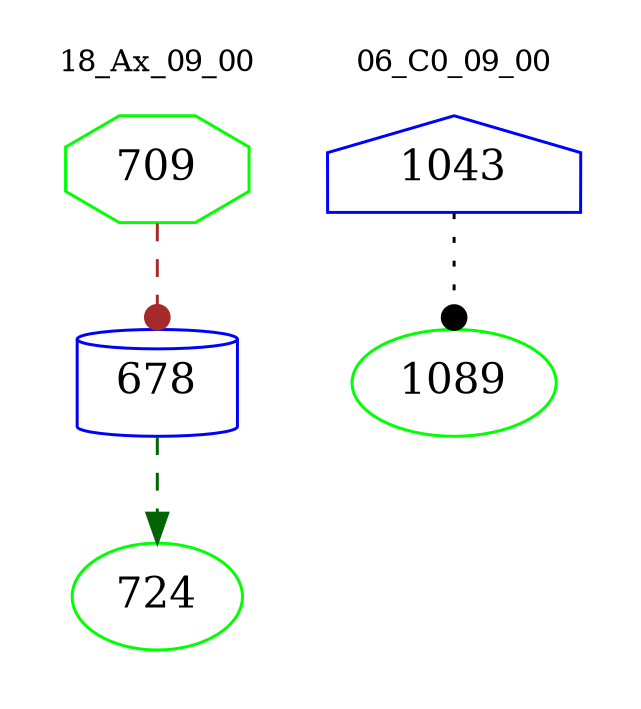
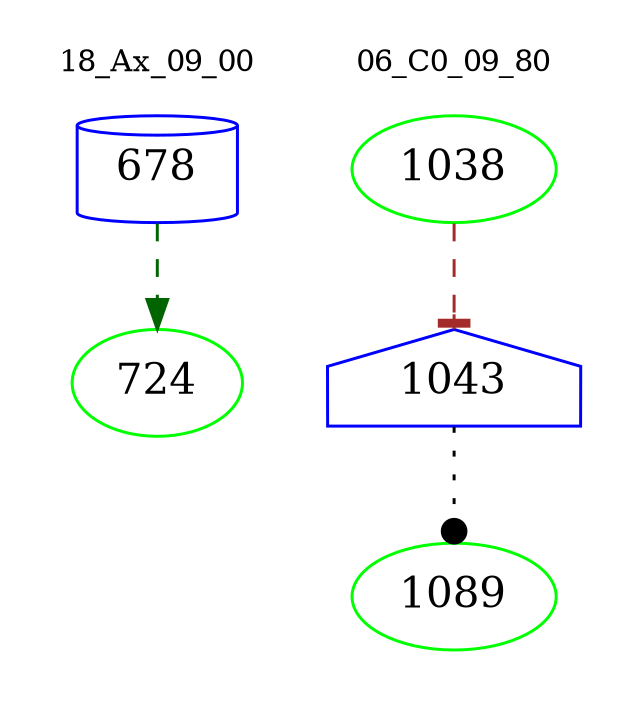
cluster "06_C0_09_00": label "06_C0_09_00" -> "06_C0_09_80"
node "709": removed
node "1038": added
